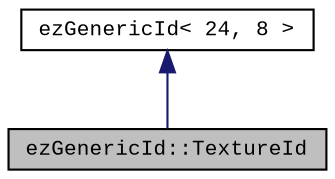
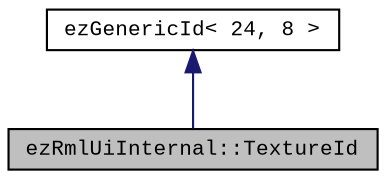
node "ezGenericId::TextureId": label "ezGenericId::TextureId" -> "ezRmlUiInternal::TextureId"
